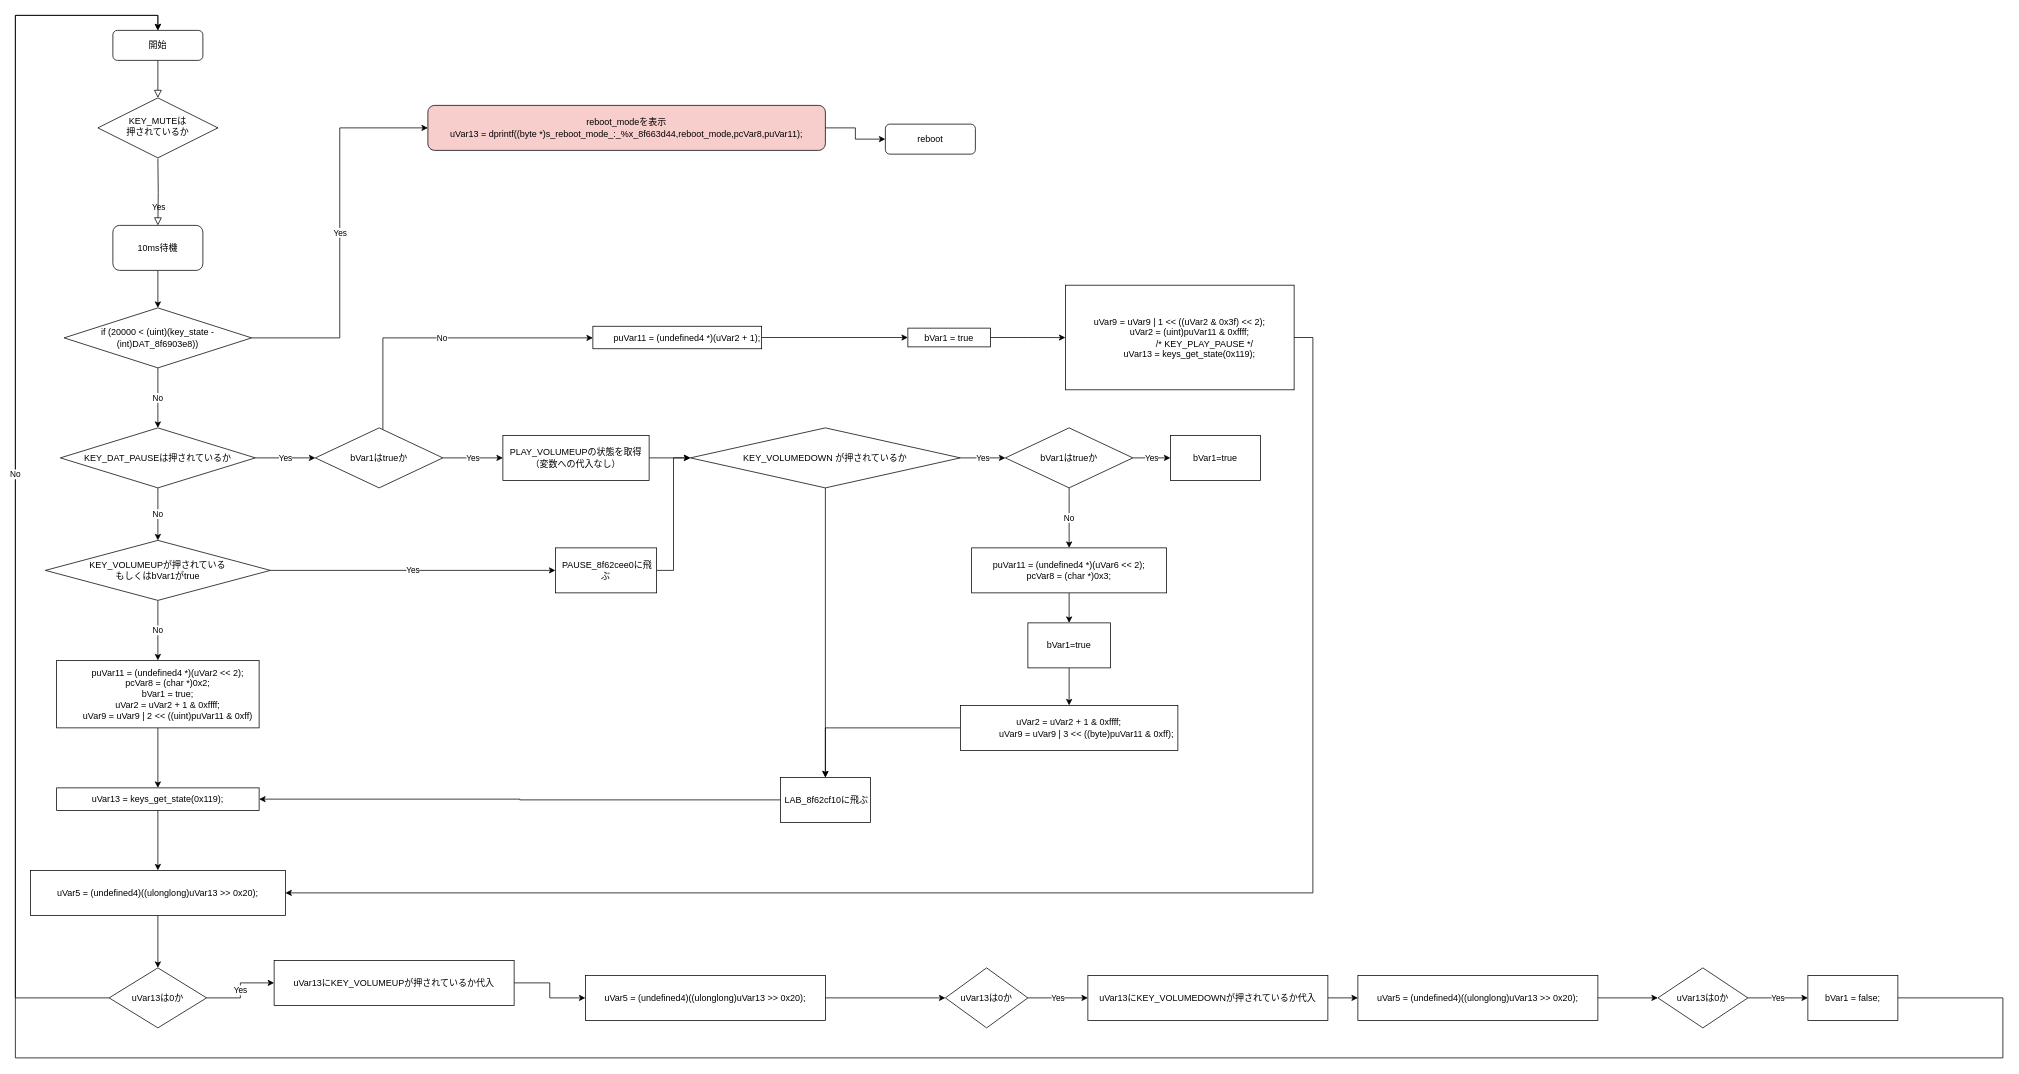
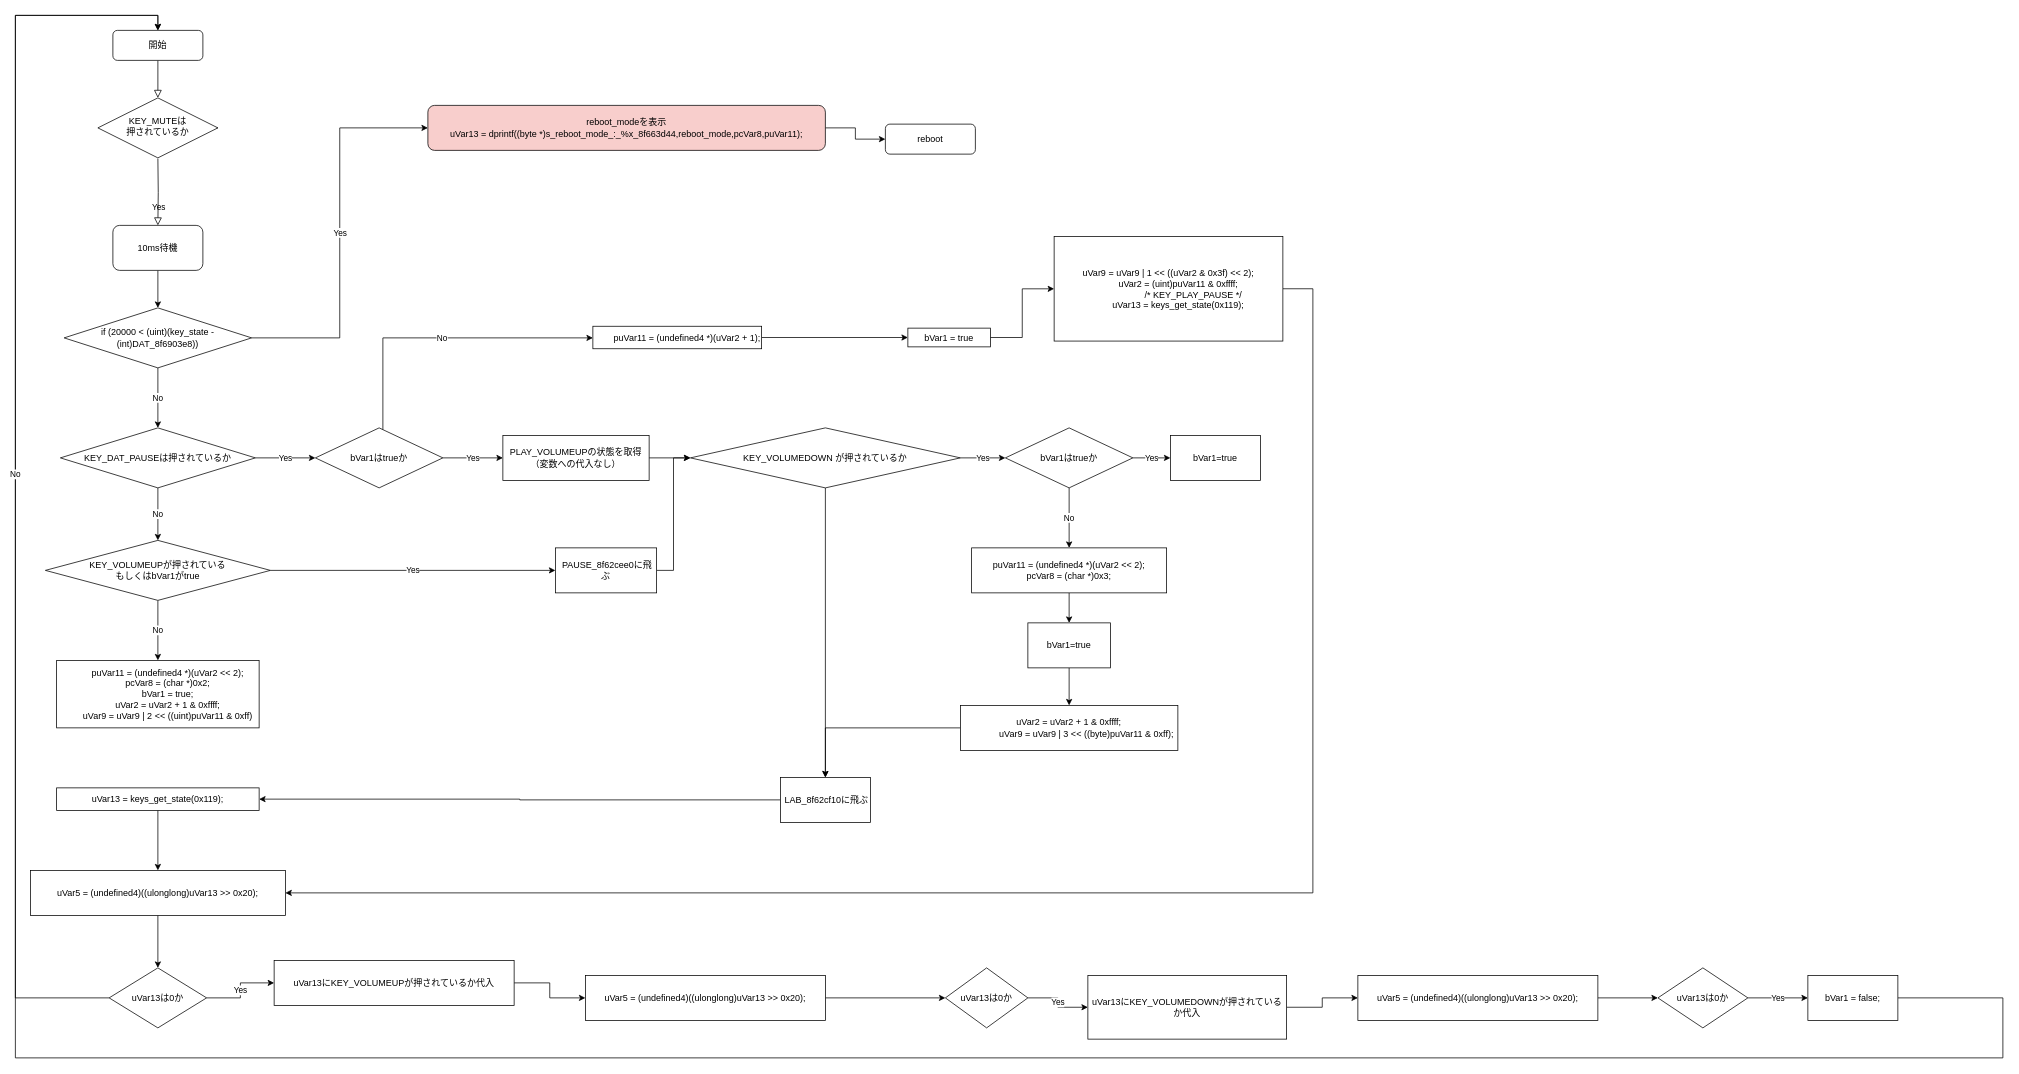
node "uVar9 = uVar9 | 1 << ((uVar2 & 0x3f) << 2); uVar2 = (uint)puVar11 & 0xffff; /* KEY_PLAY_PAUSE */ uVar13 = keys_get_state(0x119);": moved (1180, 338) -> (1169, 289)
node "puVar11 = (undefined4 *)(uVar6 << 2); pcVar8 = (char *)0x3;": label "puVar11 = (undefined4 *)(uVar6 << 2); pcVar8 = (char *)0x3;" -> "puVar11 = (undefined4 *)(uVar2 << 2); pcVar8 = (char *)0x3;"
edge "puVar11 = (undefined4 *)(uVar2 << 2); pcVar8 = (char *)0x2; bVar1 = true; uVar2 = uVar2 + 1 & 0xffff; uVar9 = uVar9 | 2 << ((uint)puVar11 & 0xff)" -> "uVar13 = keys_get_state(0x119);": removed
node "uVar13にKEY_VOLUMEDOWNが押されているか代入": size 240x45 -> 199x64
